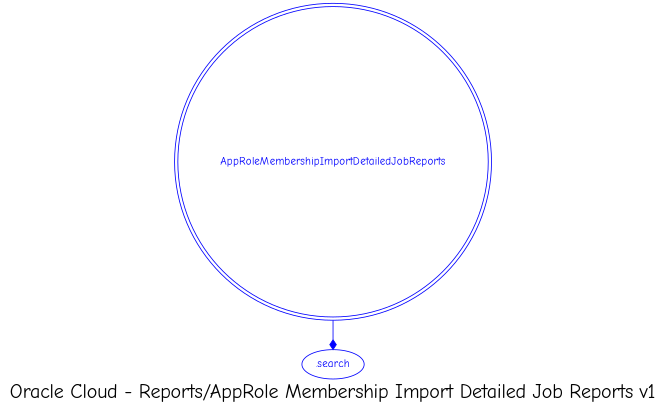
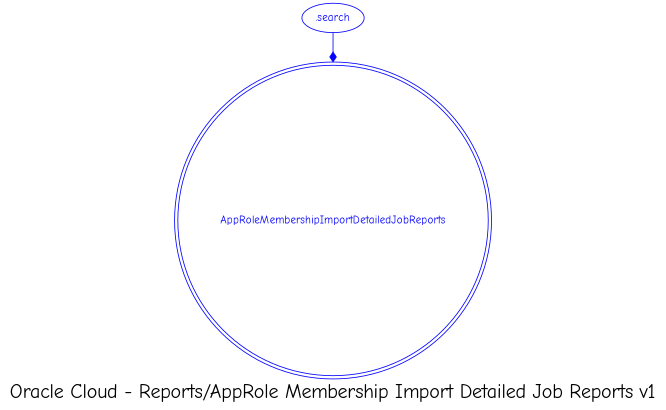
edge "AppRoleMembershipImportDetailedJobReports" -> ".search": reversed
